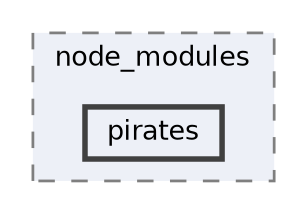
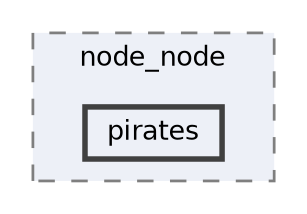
cluster "node_modules": label "node_modules" -> "node_node"
